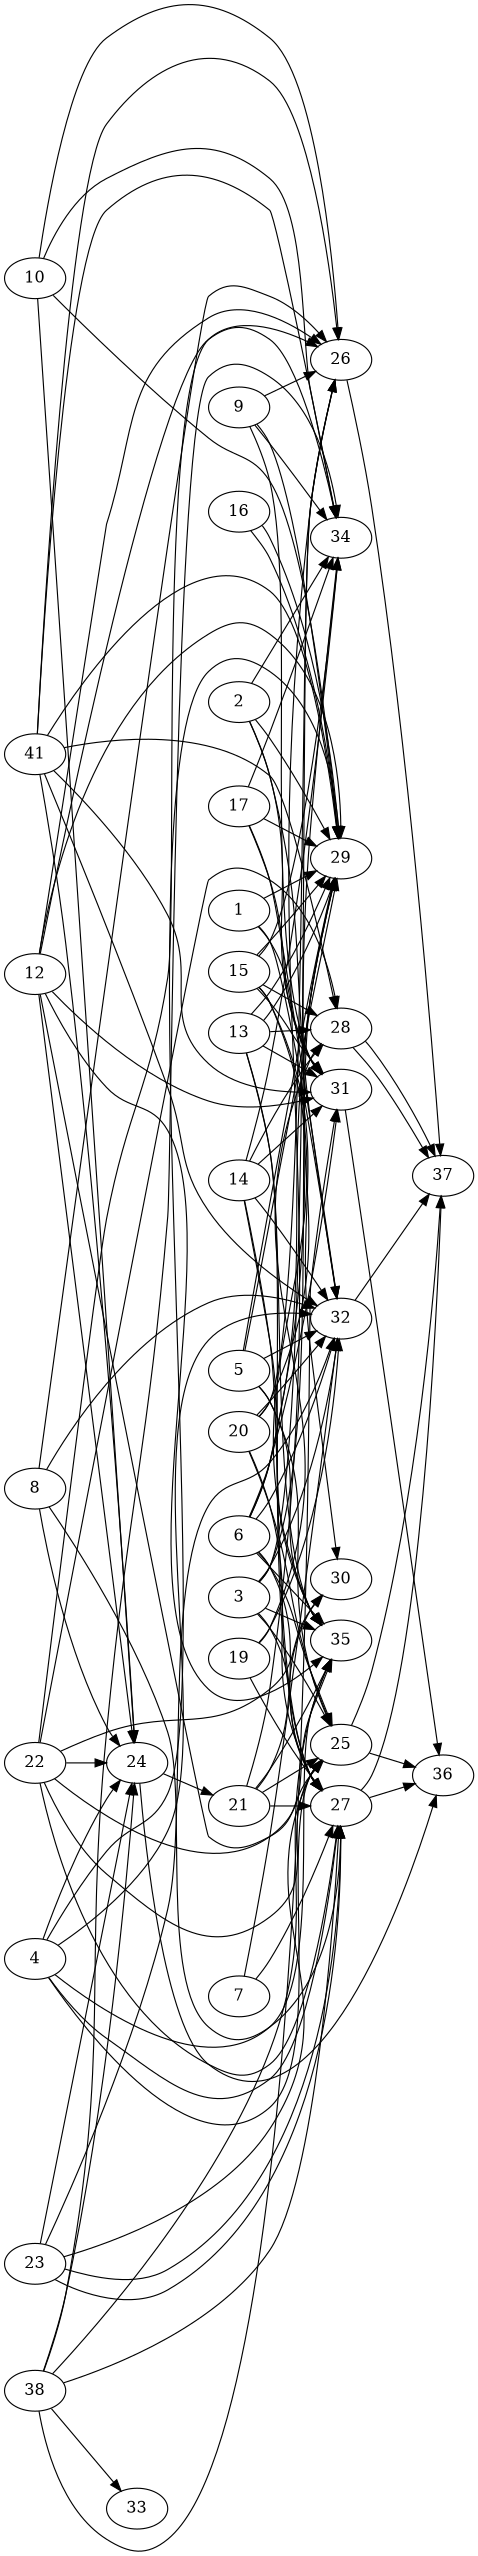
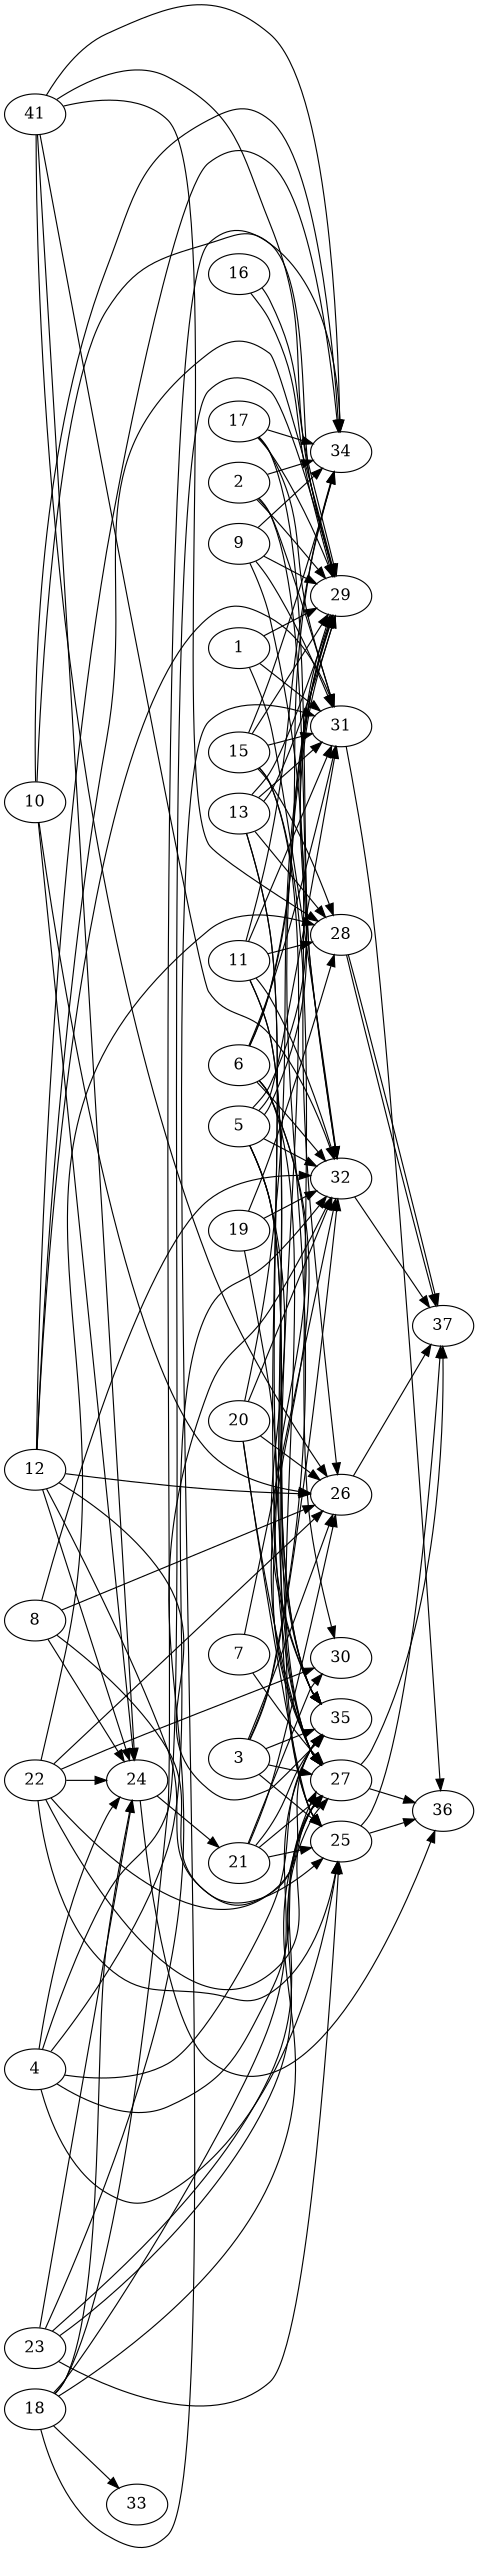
edge "41" -> "31": now "5" -> "31"
node "14": label "14" -> "11"
edge "5" -> "27": added
node "38": label "38" -> "18"
